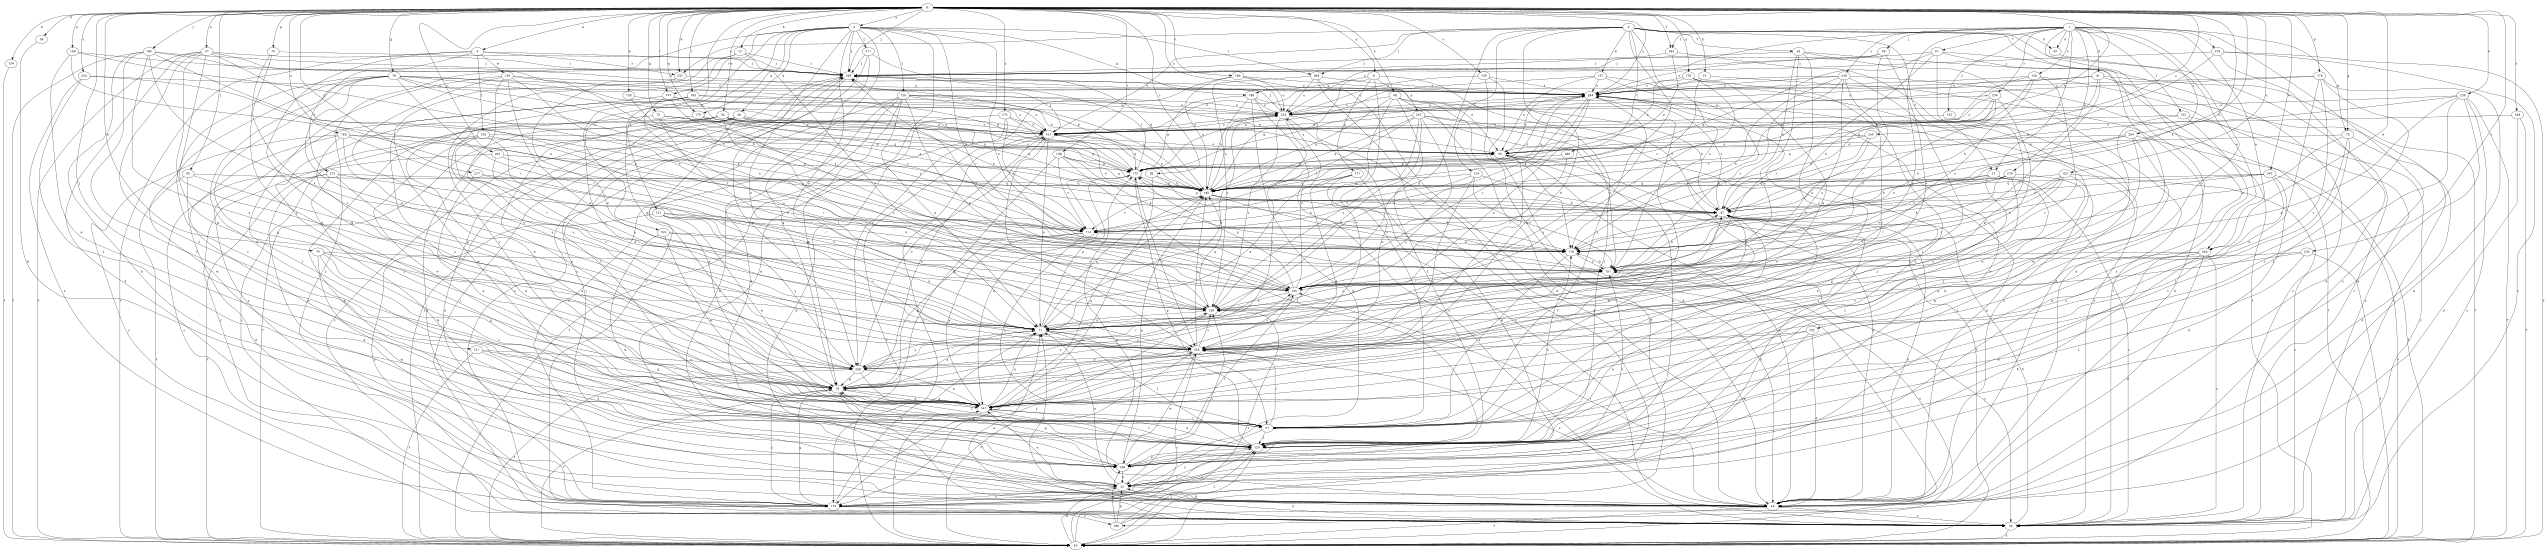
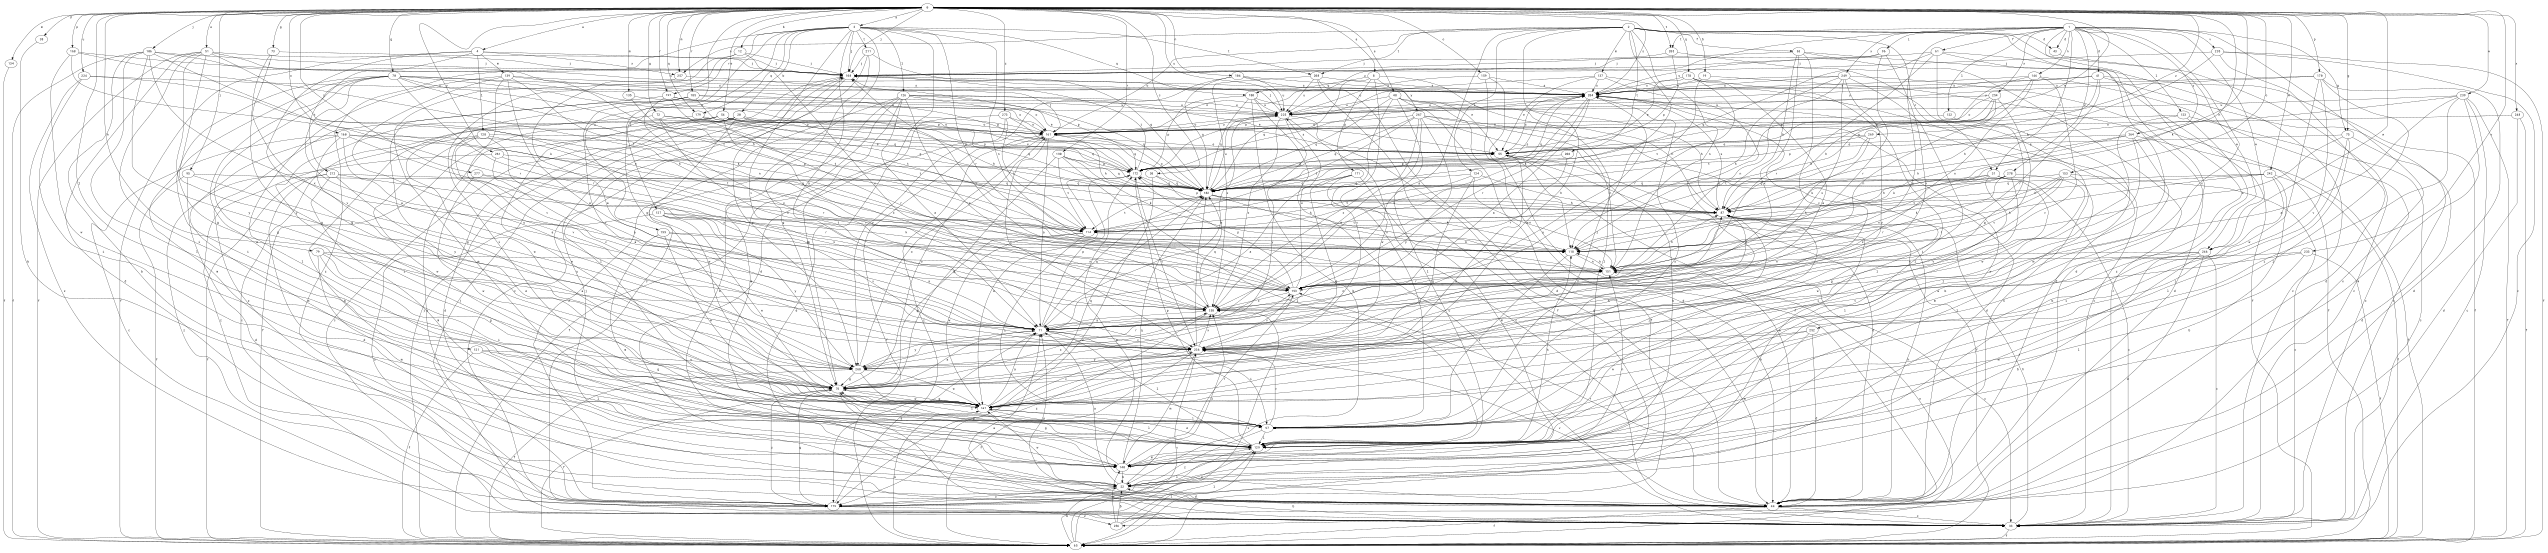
edge "3" -> "236": label "h" -> "v"
